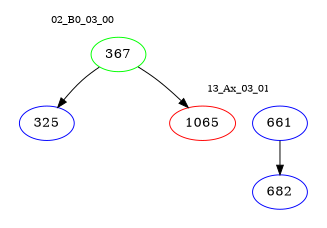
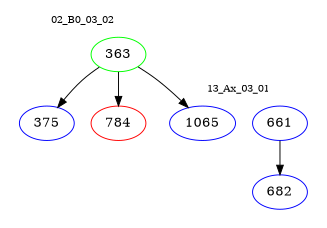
cluster "02_B0_03_00": label "02_B0_03_00" -> "02_B0_03_02"
node "367": label "367" -> "363"
node "325": label "325" -> "375"
node "784": added
node "1065": color red -> blue
